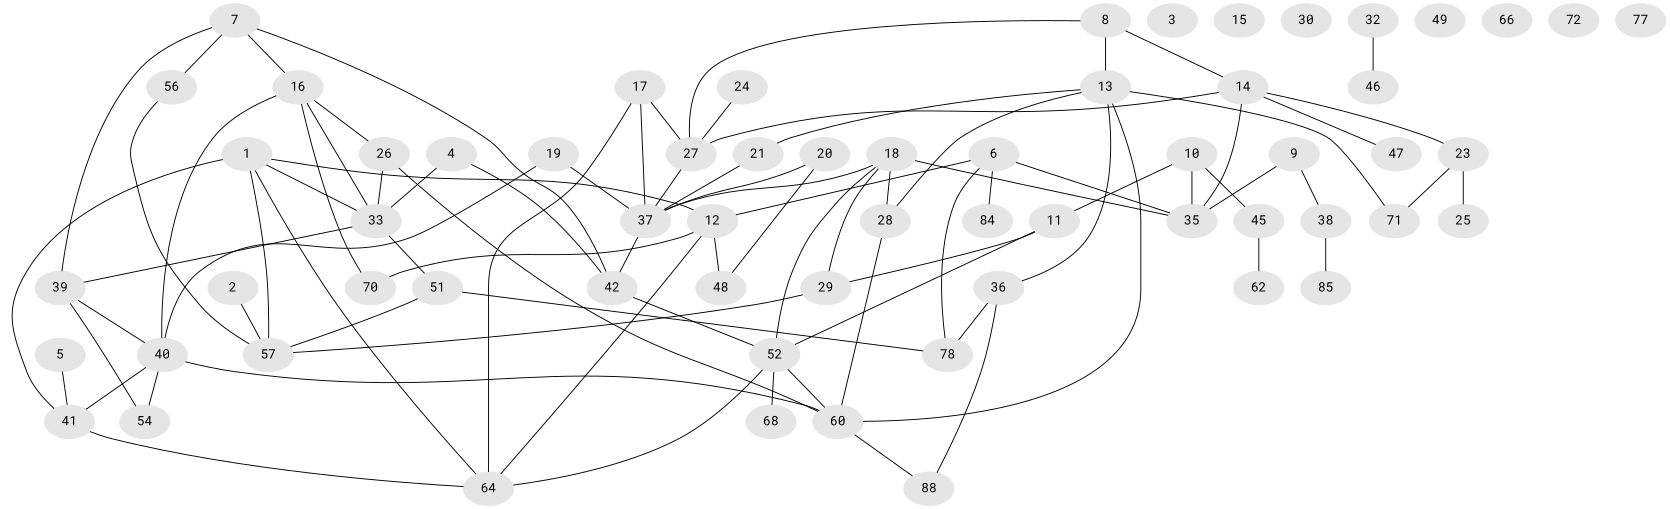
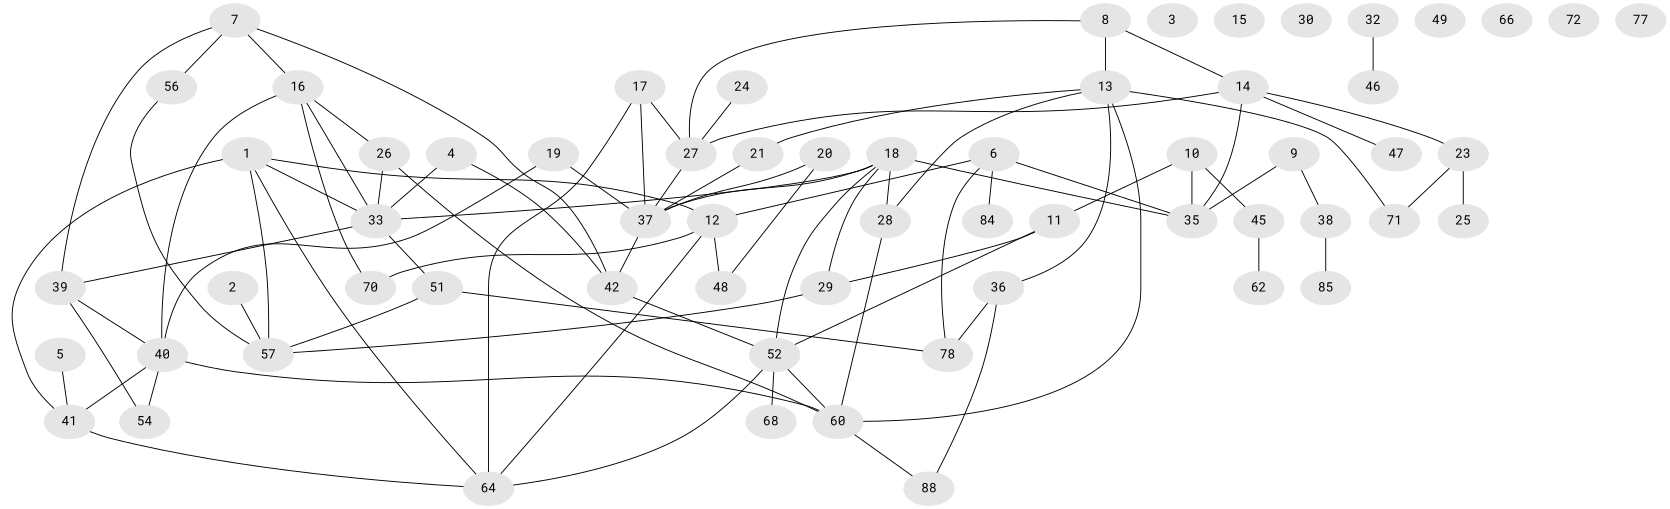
edge "18" -- "33": added
